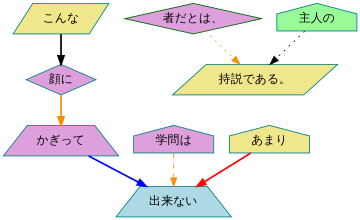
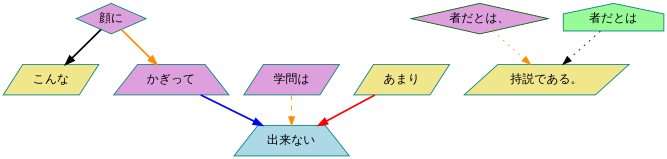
node "主人の": label "主人の" -> "者だとは"
edge "こんな" -> "顔に": reversed
node "学問は": shape house -> parallelogram
node "あまり": shape house -> parallelogram
